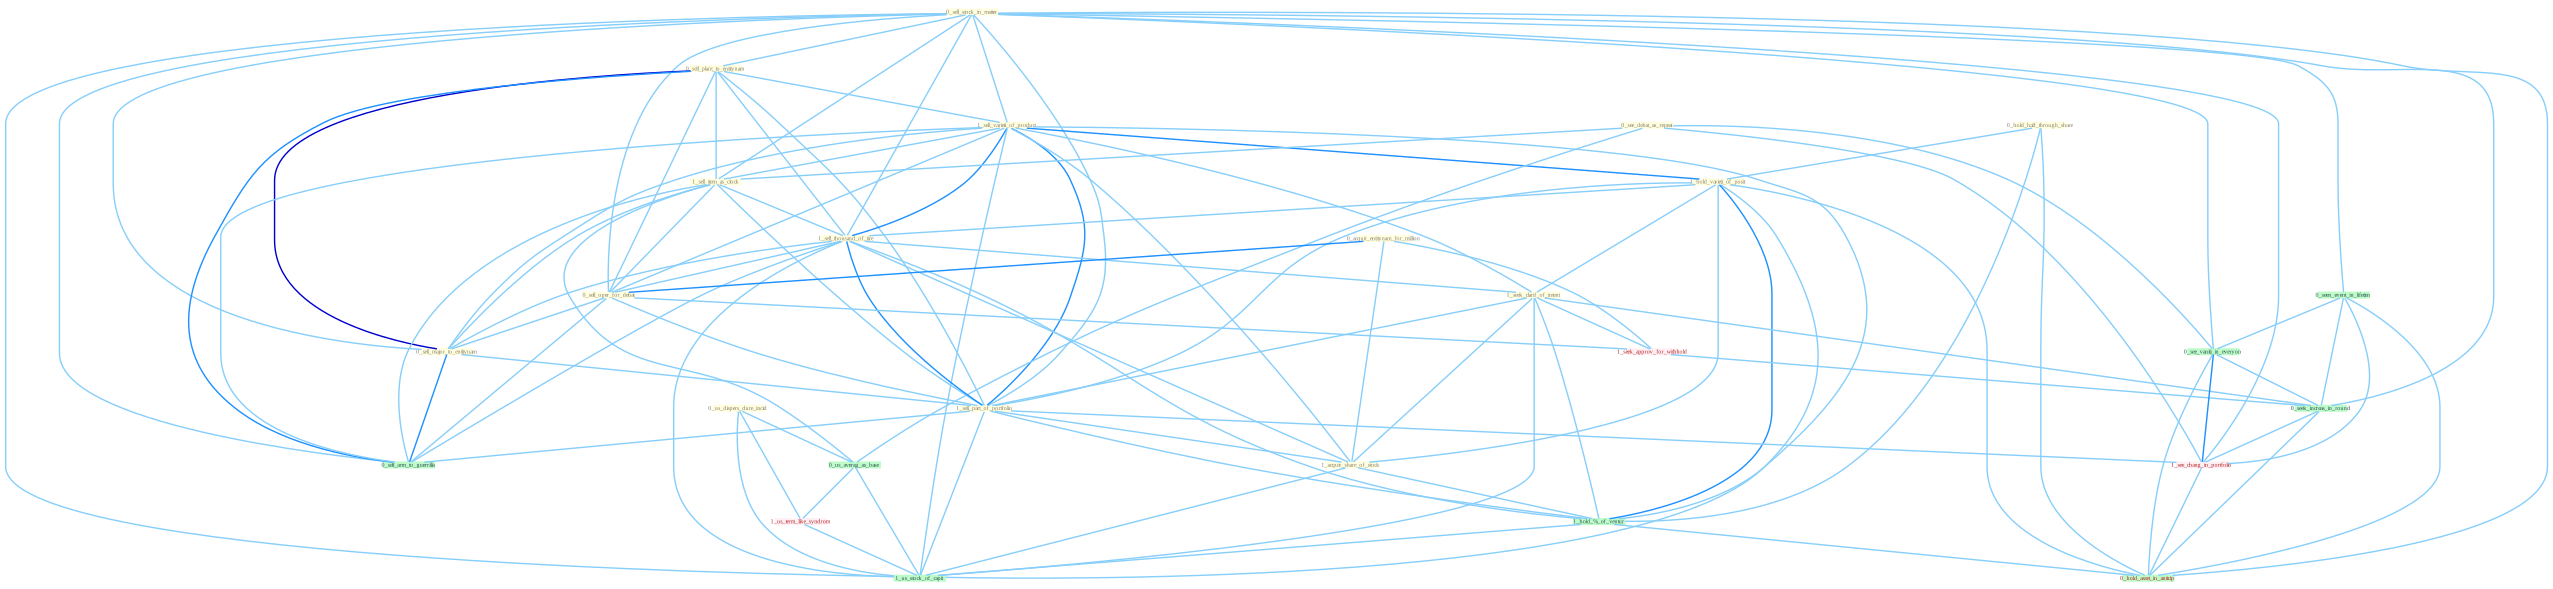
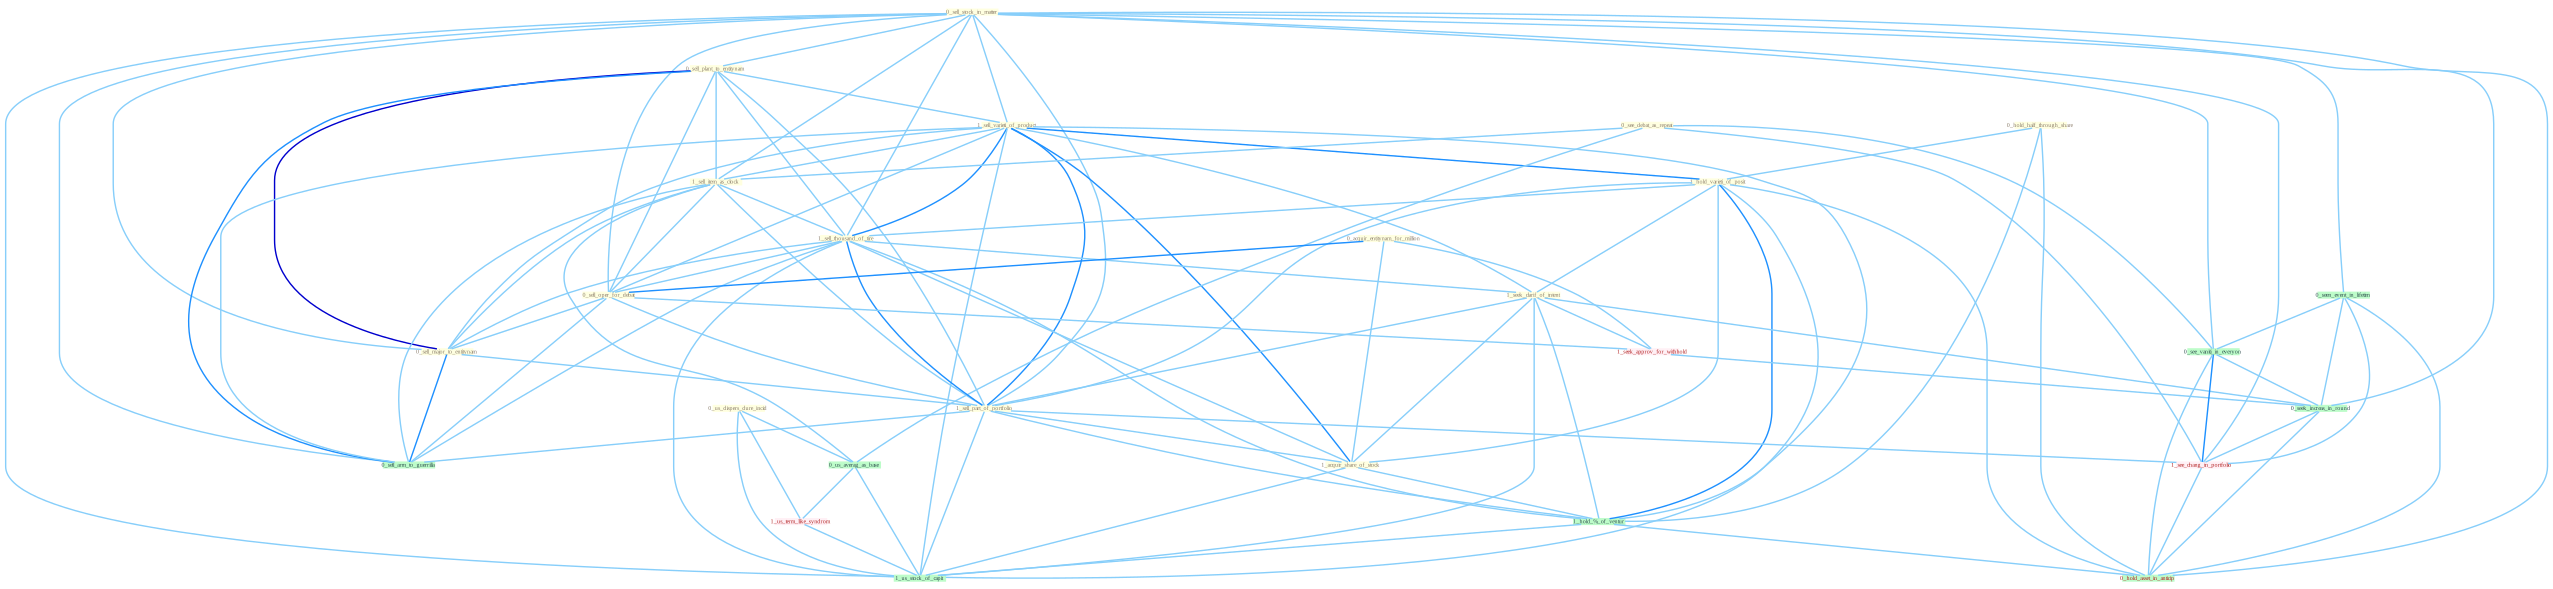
edge "1_sell_varieti_of_product" -- "1_acquir_share_of_stock": color #87cefa -> #1e90ff
